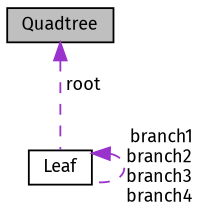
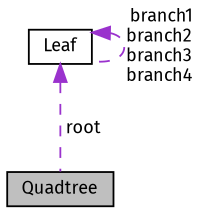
edge "Leaf" -> "Quadtree": reversed
